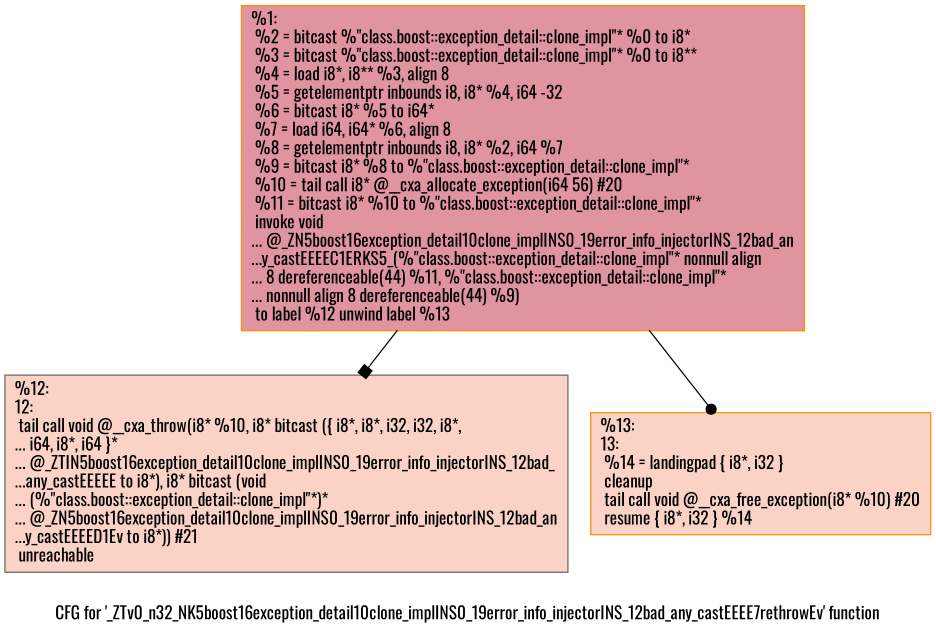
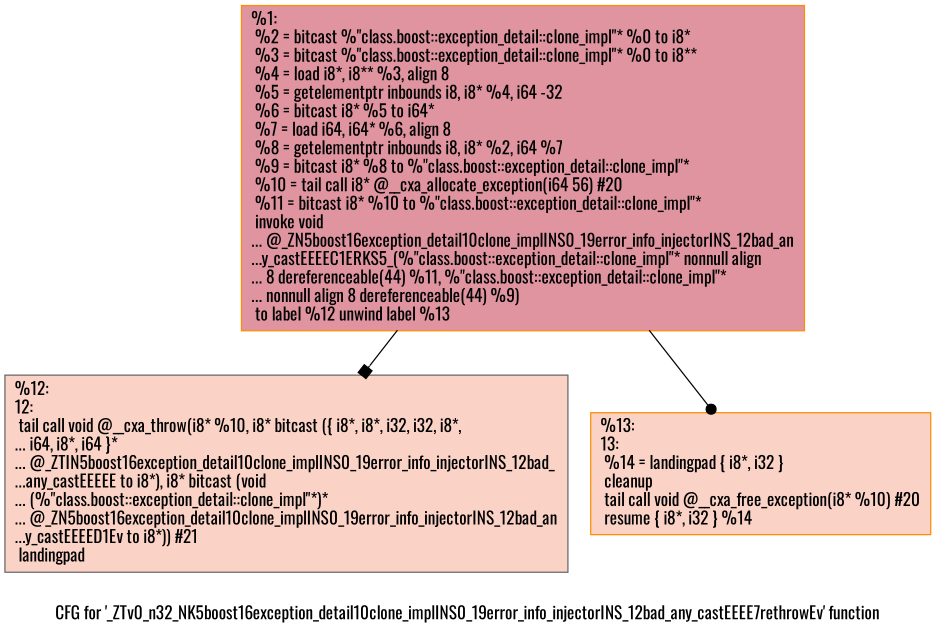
node "%12:": text "unreachable" -> "landingpad"
